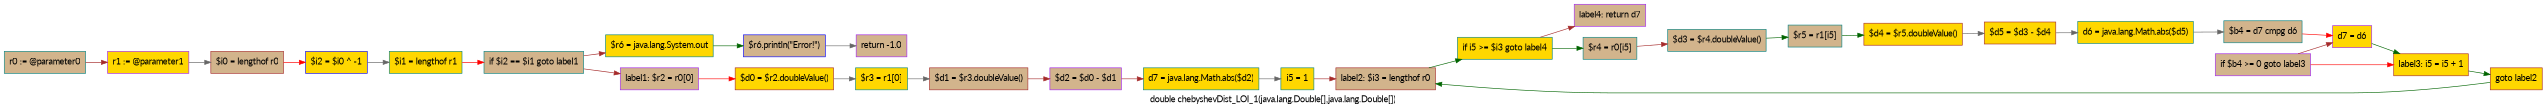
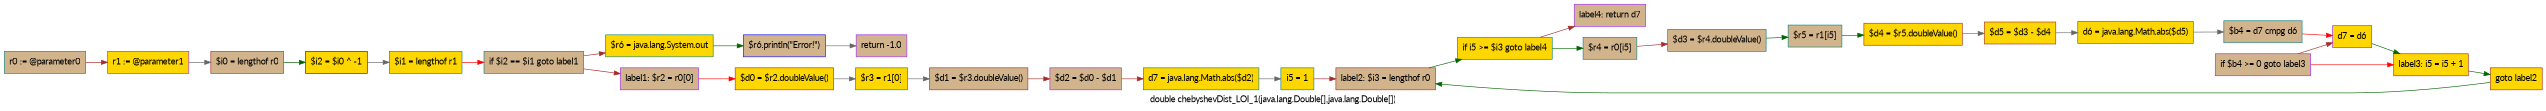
edge "$i0 = lengthof r0" -> "$i2 = $i0 ^ -1": color red -> darkgreen
